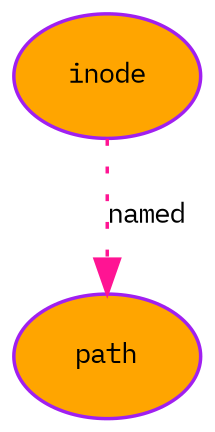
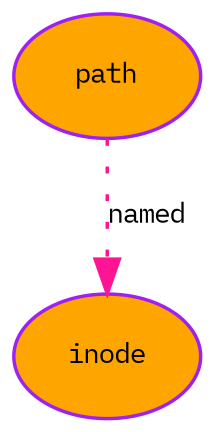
edge "inode" -> "path": reversed
